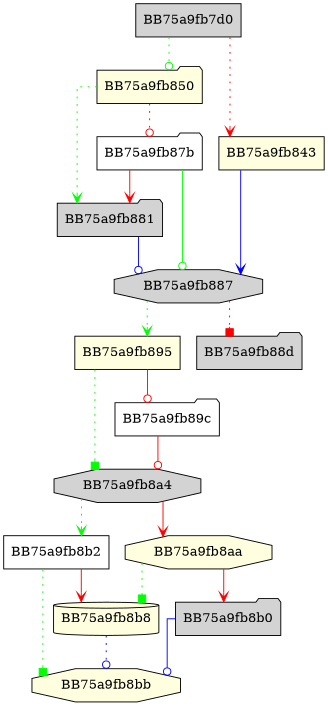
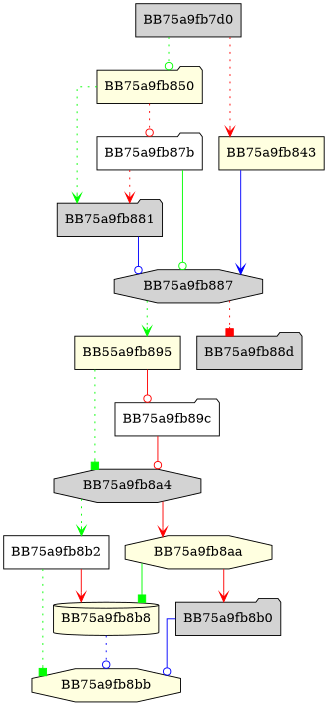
edge "BB75a9fb87b" -> "BB75a9fb881": style solid -> dotted
node "BB75a9fb895": label "BB75a9fb895" -> "BB55a9fb895"
edge "BB75a9fb8aa" -> "BB75a9fb8b8": style dotted -> solid
